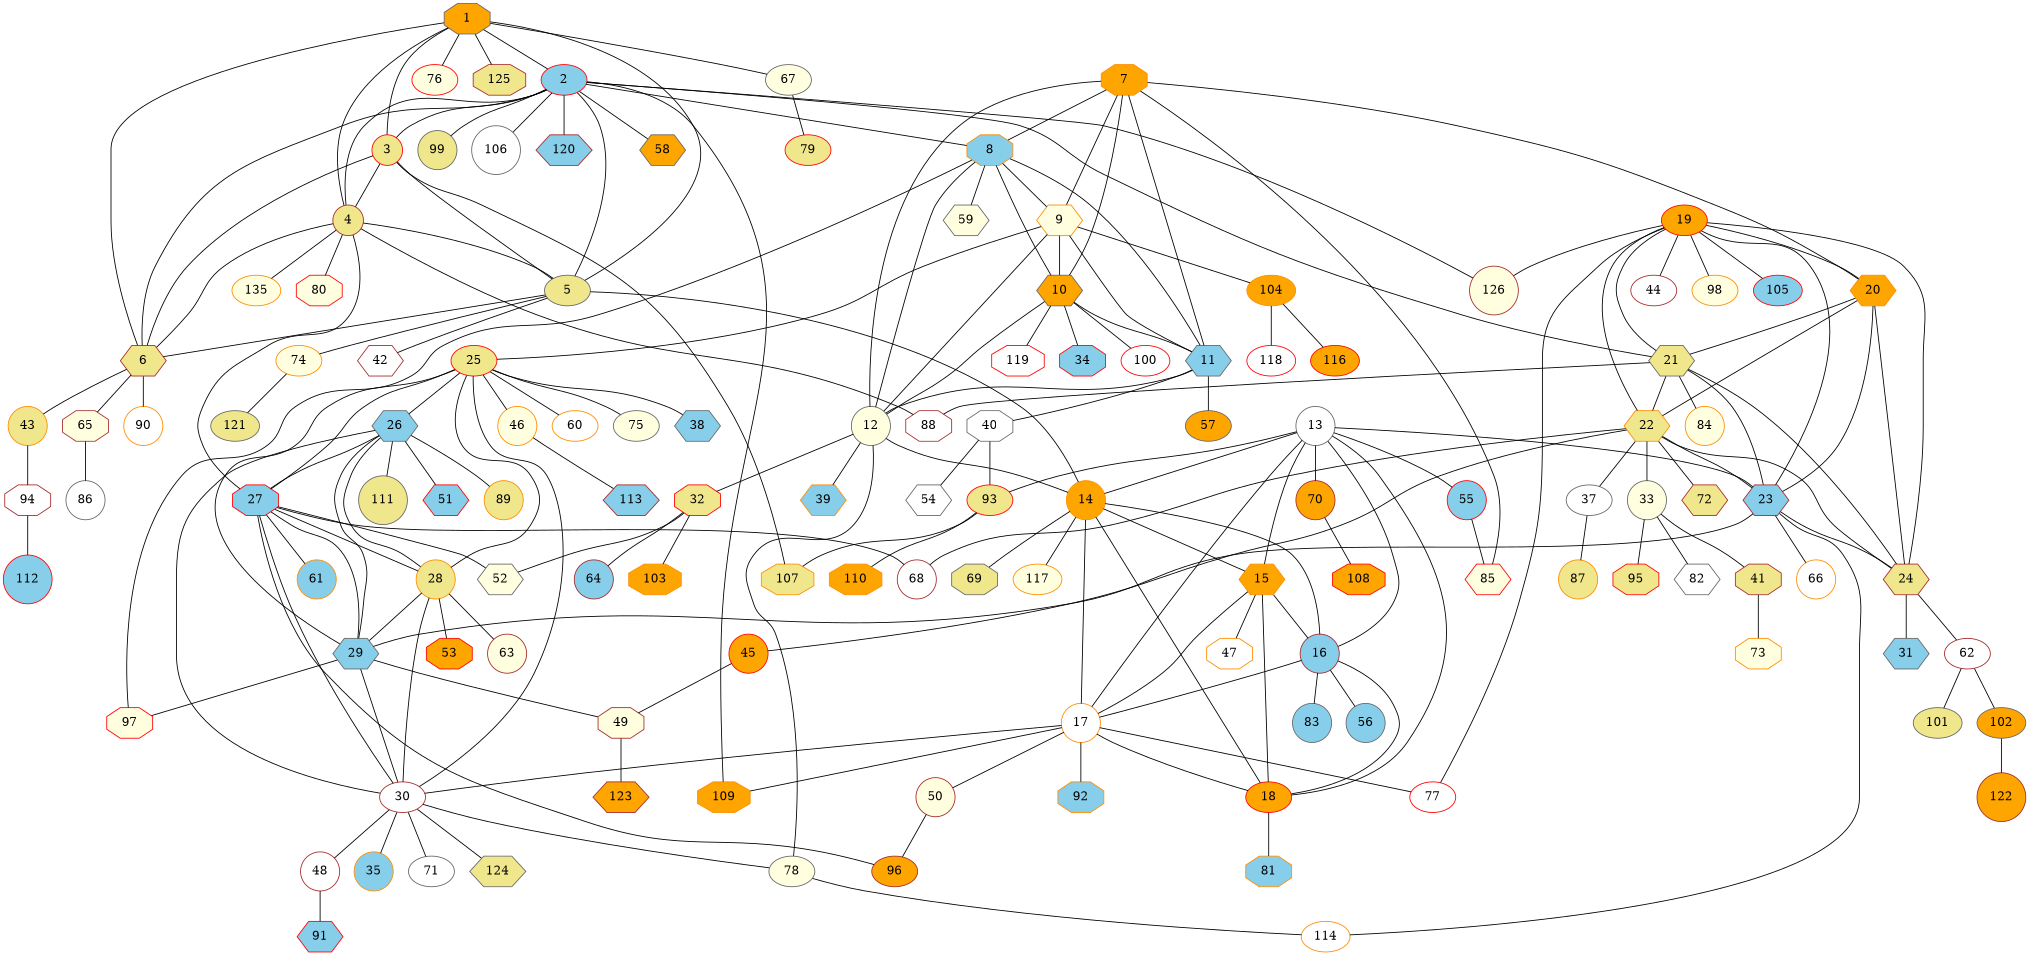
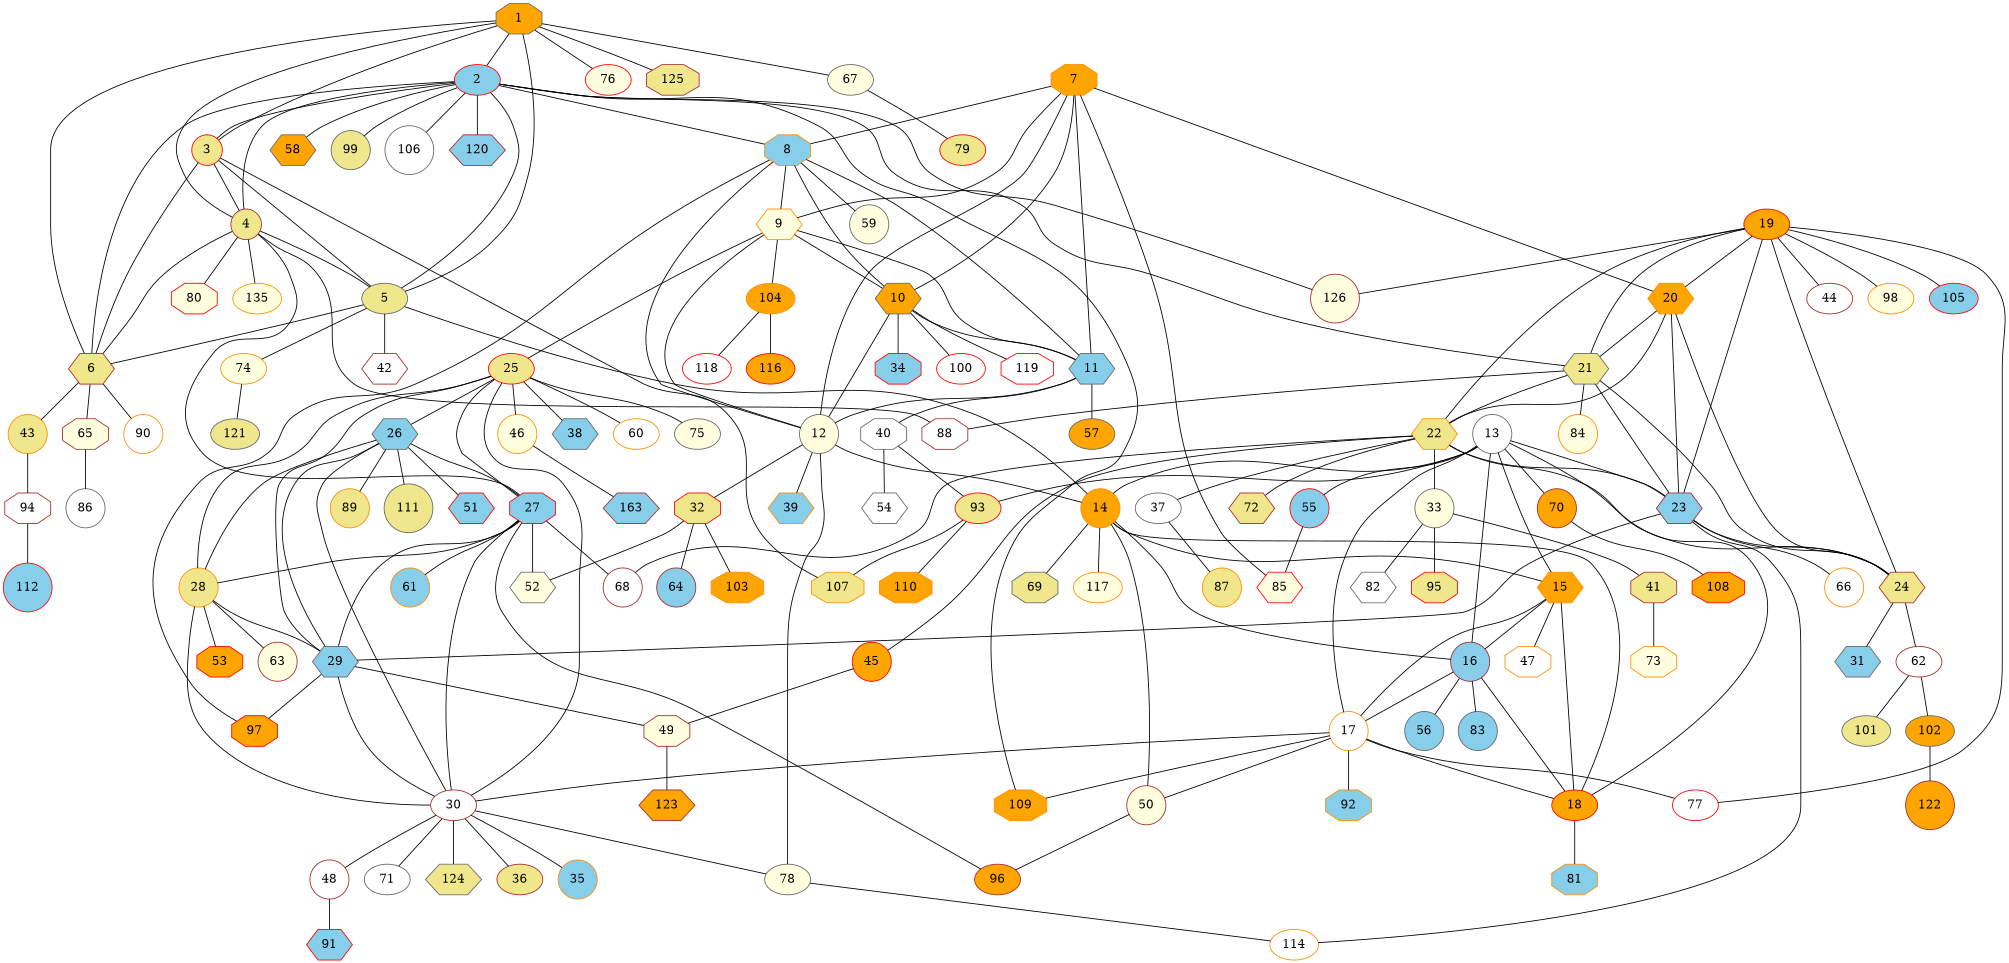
node "59": shape hexagon -> circle
node "113": label "113" -> "163"
edge "14" -- "17": now "14" -- "50"
node "97": fillcolor lightyellow -> orange
node "36": added
